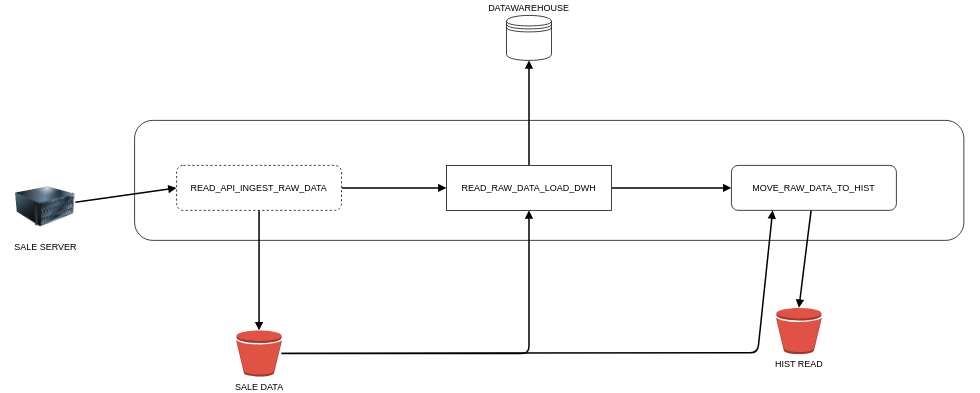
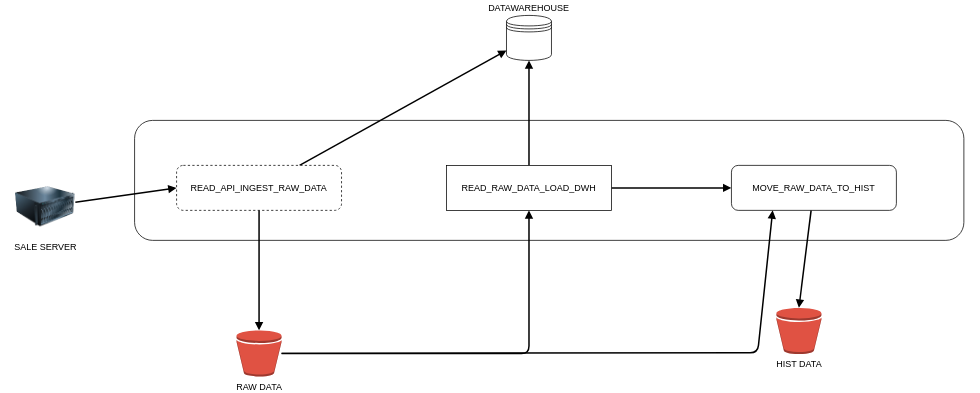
edge "READ_API_INGEST_RAW_DATA" -> "READ_RAW_DATA_LOAD_DWH": now "READ_API_INGEST_RAW_DATA" -> "DATAWAREHOUSE"
node "HIST READ": label "HIST READ" -> "HIST DATA"
node "SALE DATA": label "SALE DATA" -> "RAW DATA"
